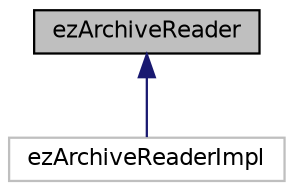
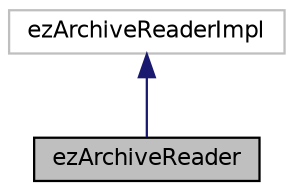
edge "ezArchiveReaderImpl" -> "ezArchiveReader": reversed
